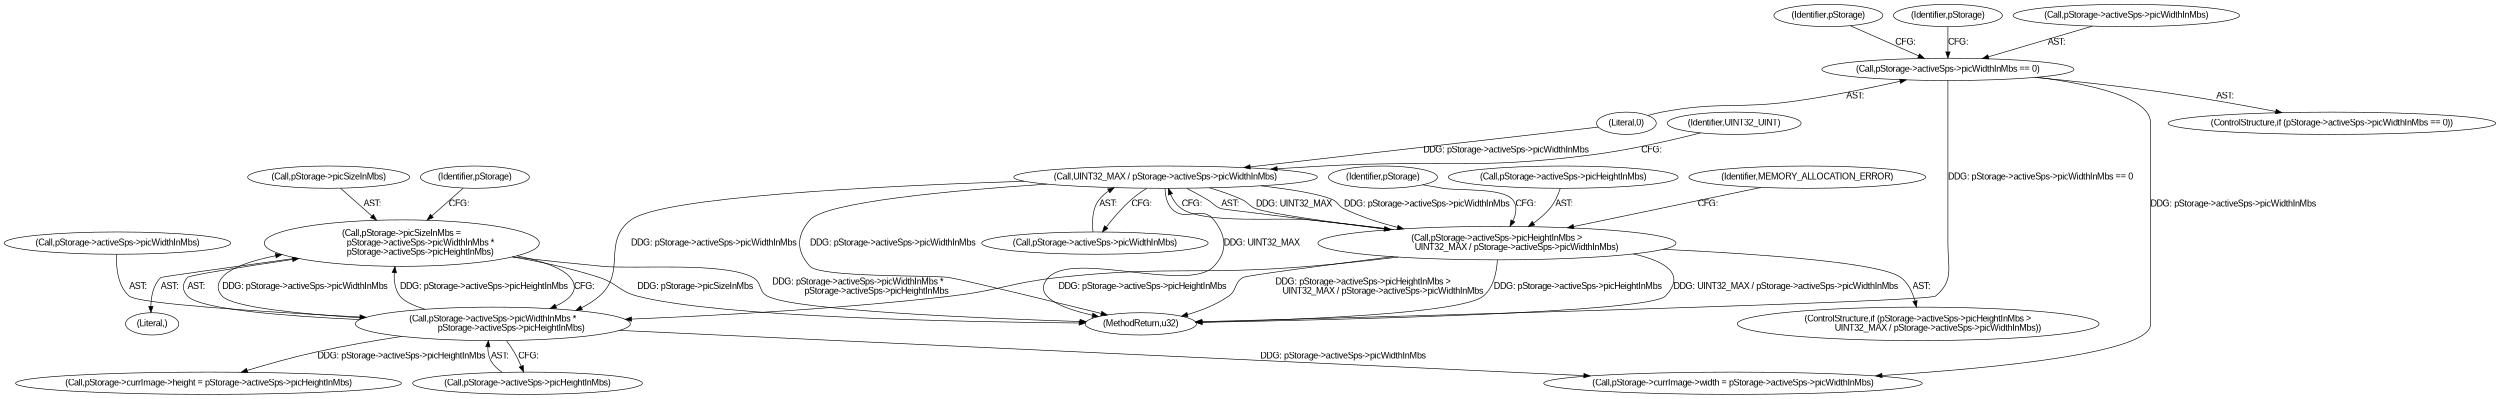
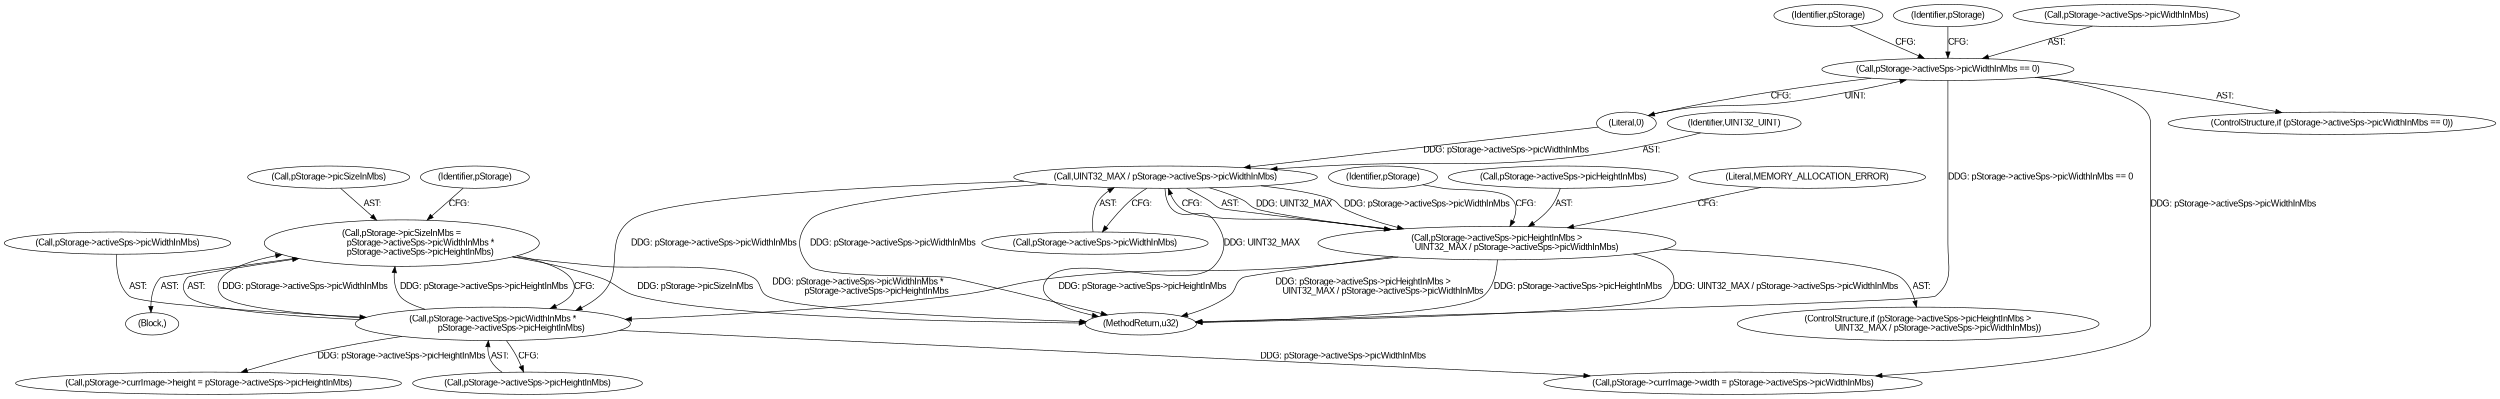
edge "(Call,pStorage->activeSps->picWidthInMbs == 0)" -> "(Literal,0)": added, label "CFG:"
edge "(Literal,0)" -> "(Call,pStorage->activeSps->picWidthInMbs == 0)": label "AST: " -> "UINT: "
edge "(Identifier,UINT32_UINT)" -> "(Call,UINT32_MAX / pStorage->activeSps->picWidthInMbs)": label "CFG: " -> "AST: "
node "(Identifier,MEMORY_ALLOCATION_ERROR)": label "(Identifier,MEMORY_ALLOCATION_ERROR)" -> "(Literal,MEMORY_ALLOCATION_ERROR)"
node "(Literal,)": label "(Literal,)" -> "(Block,)"
